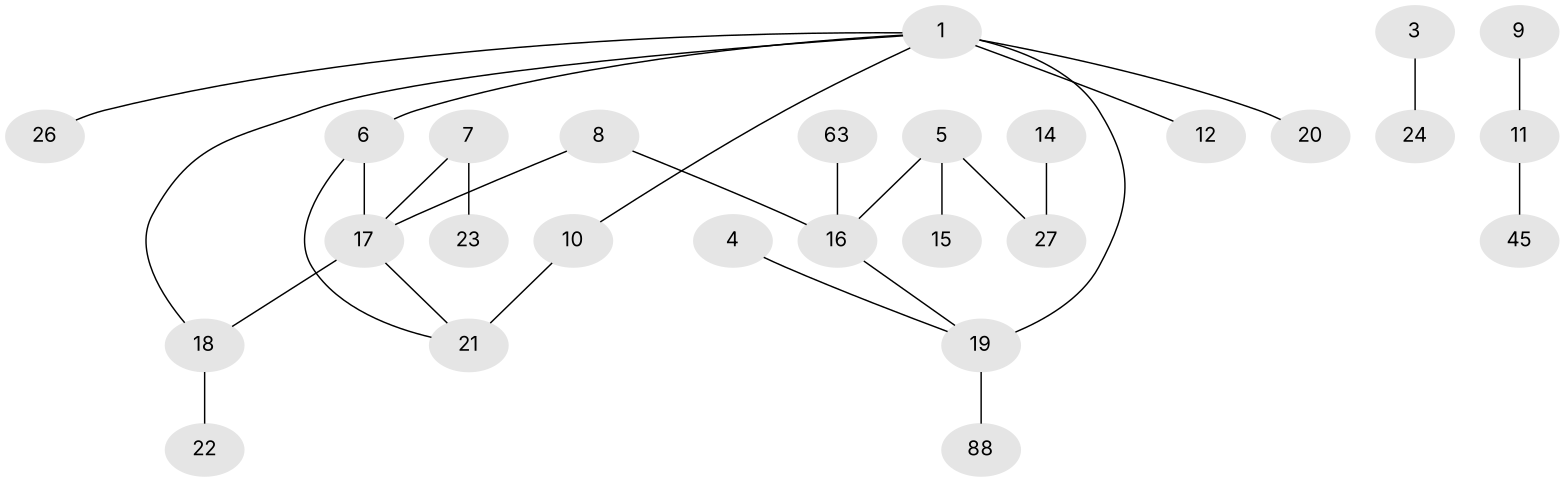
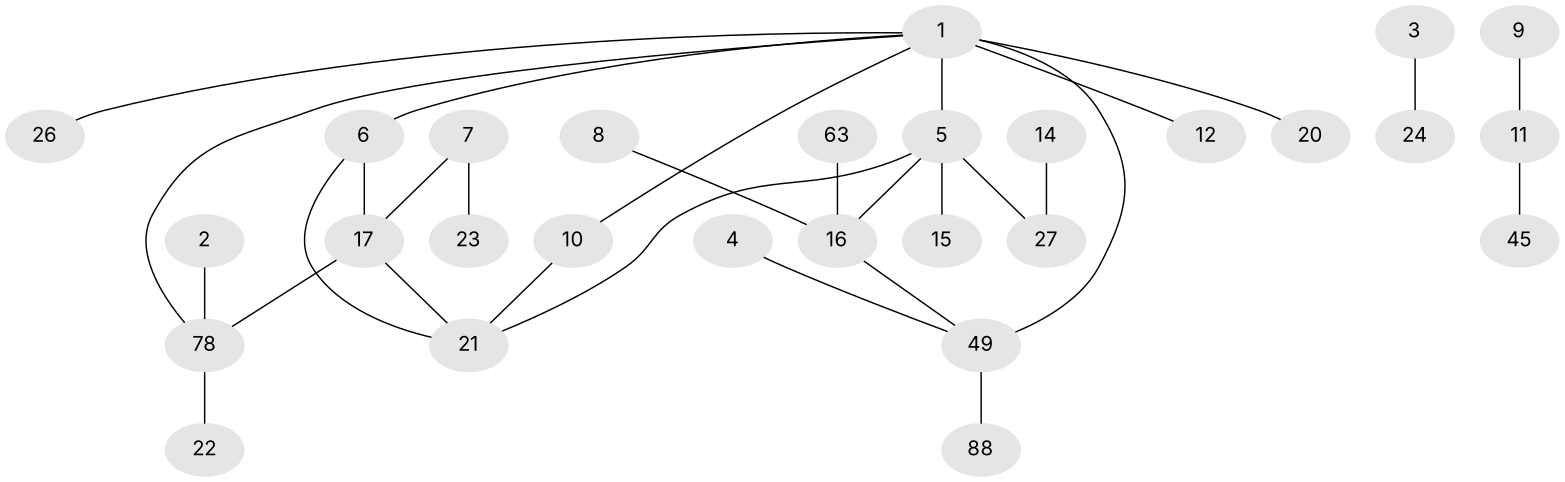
edge "1" -- "5": added
edge "8" -- "17": removed
edge "5" -- "21": added
node "2": added
node "18": label "18" -> "78"
node "19": label "19" -> "49"
